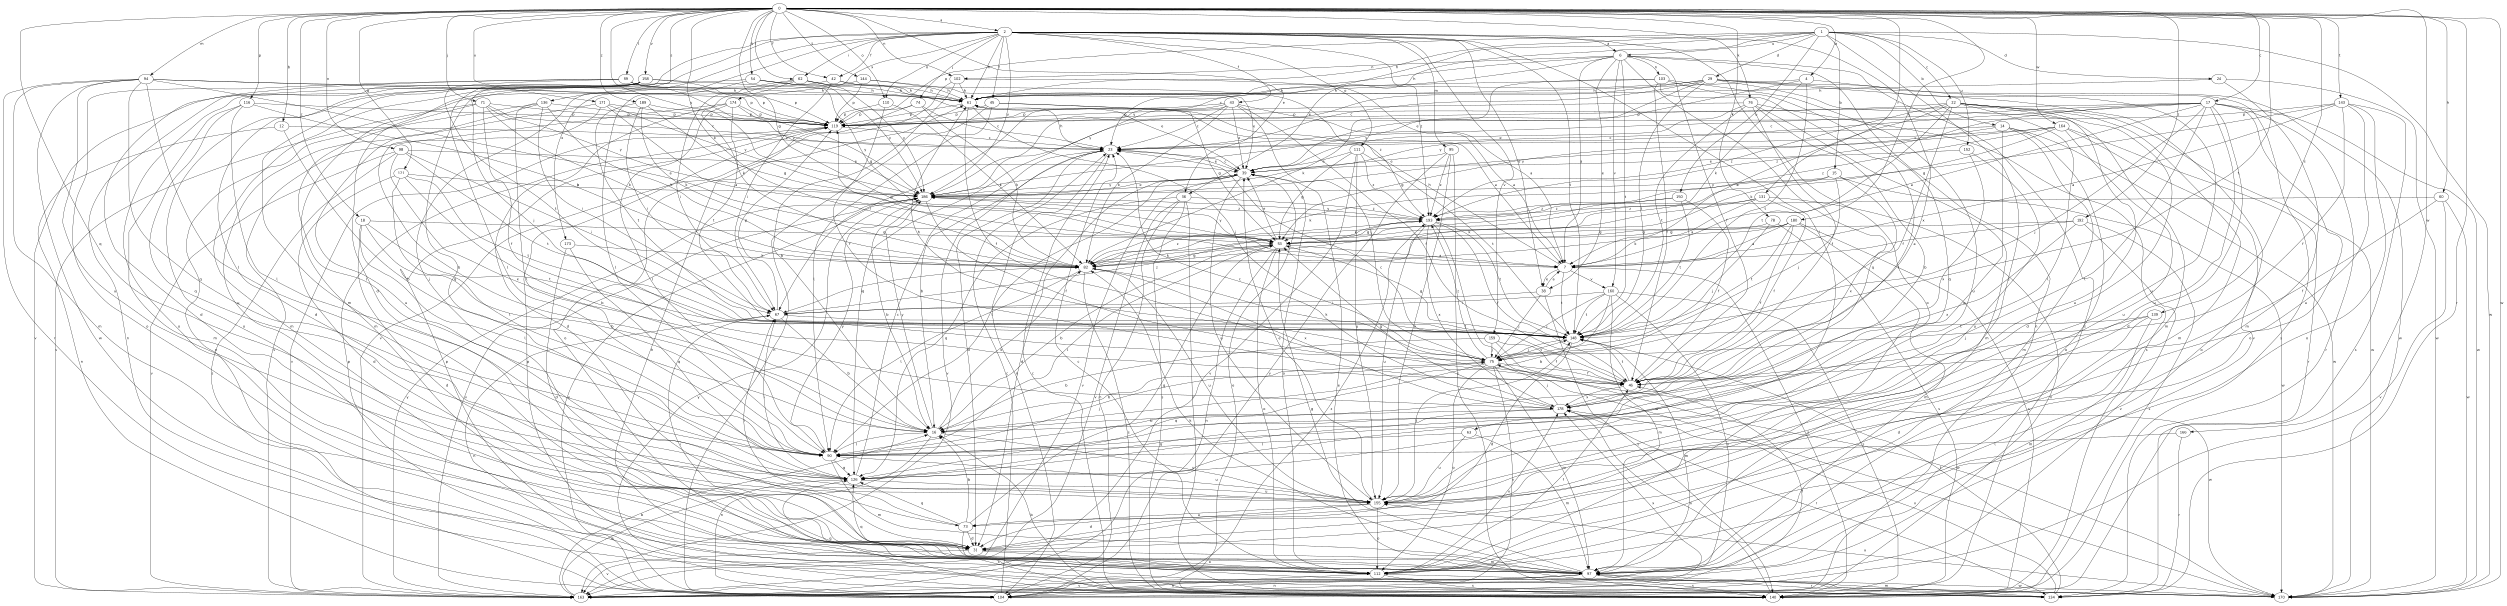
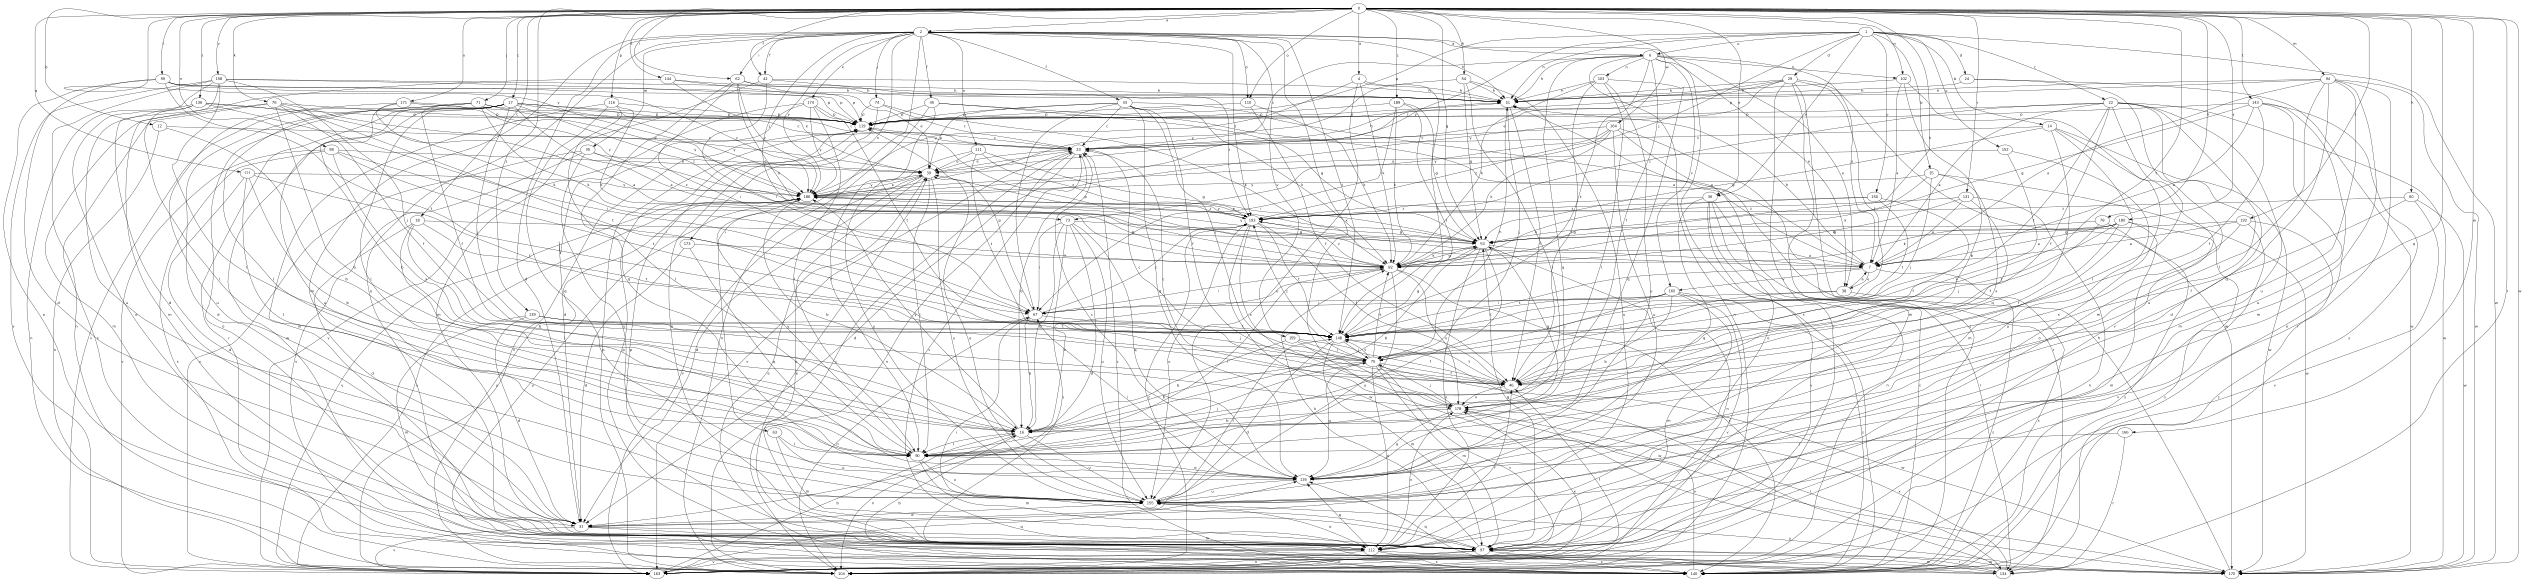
edge "186" -> "46": removed, label "f"
edge "155" -> "73": reversed
edge "111" -> "163": removed, label "v"
